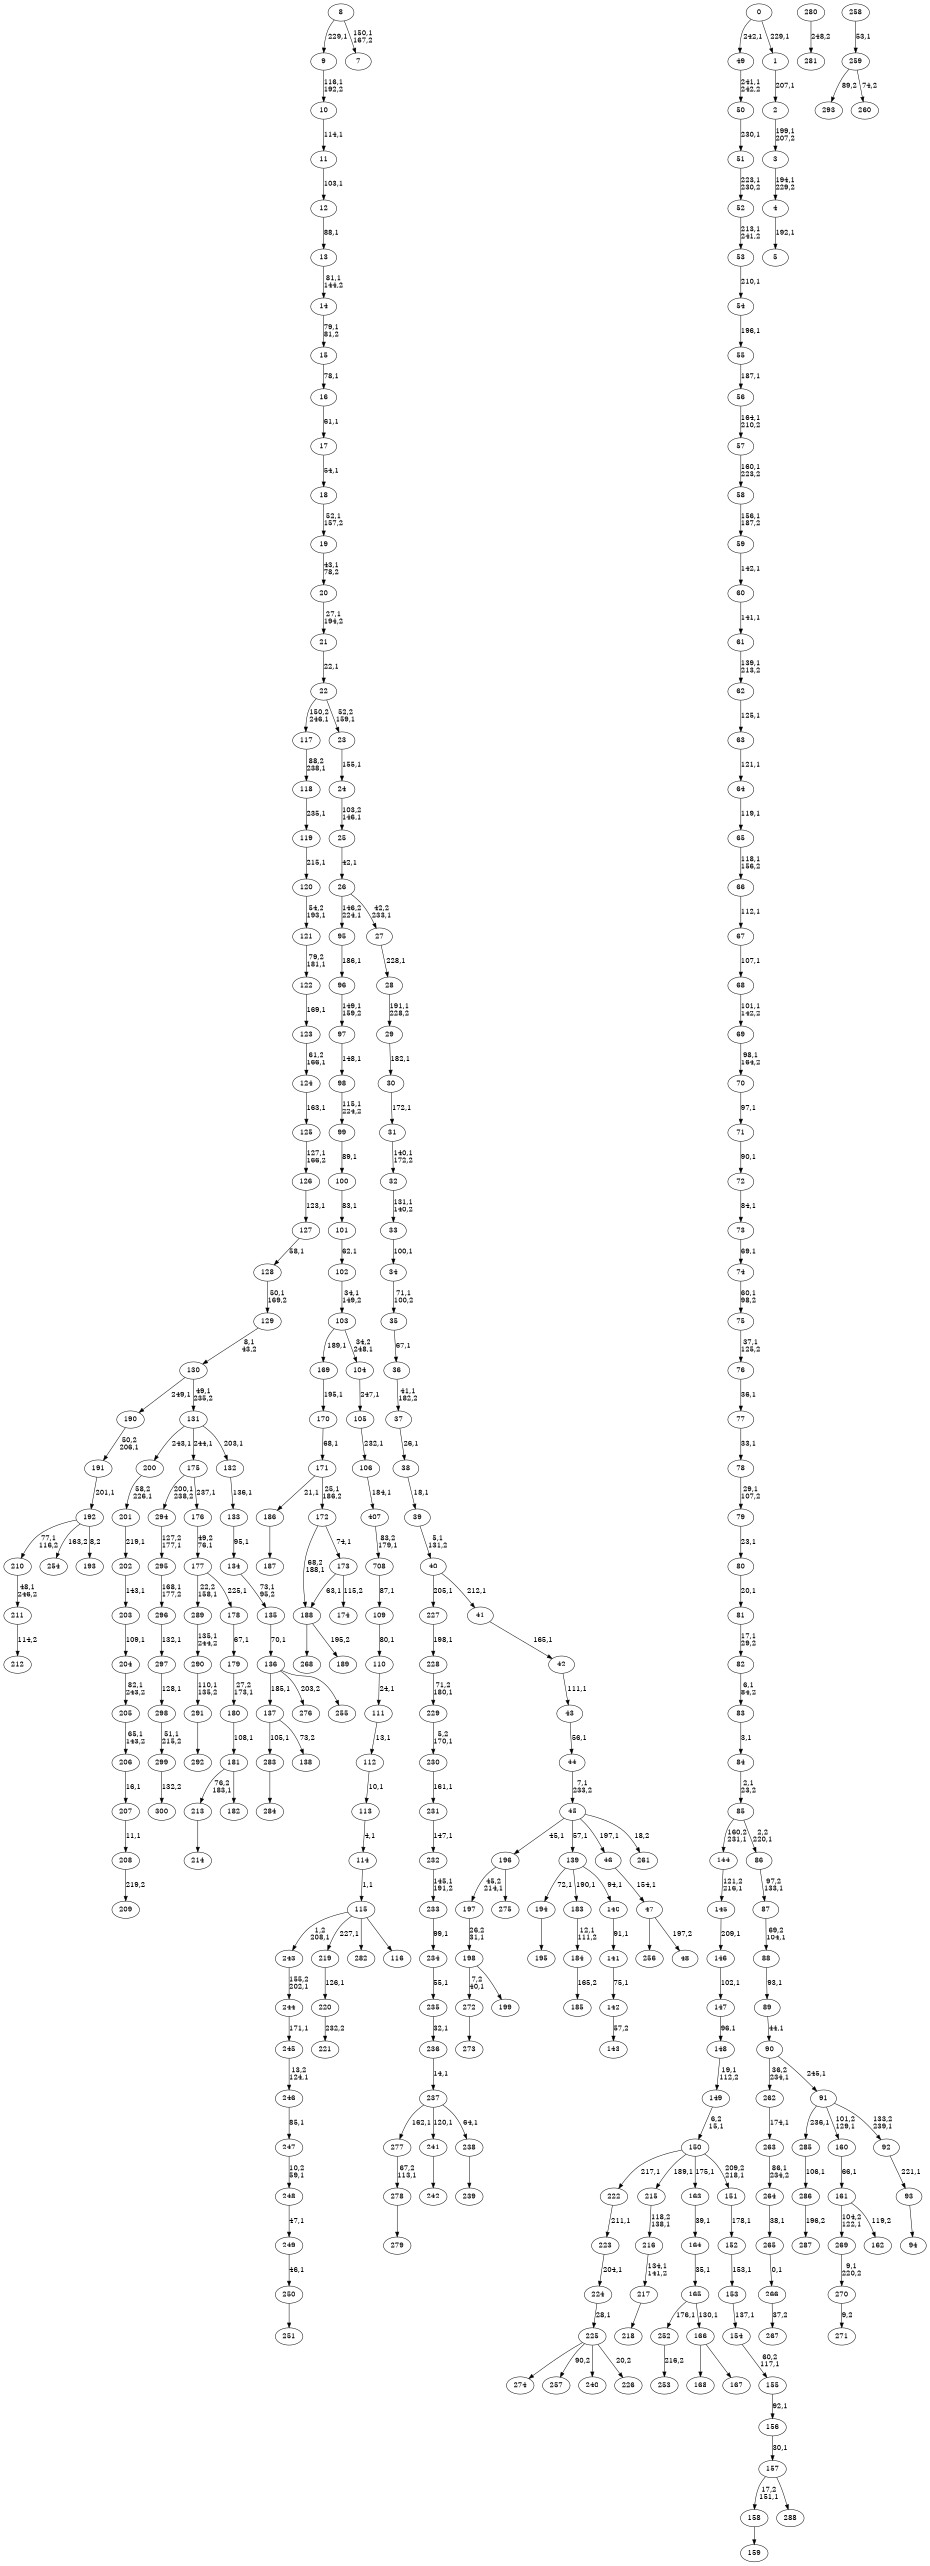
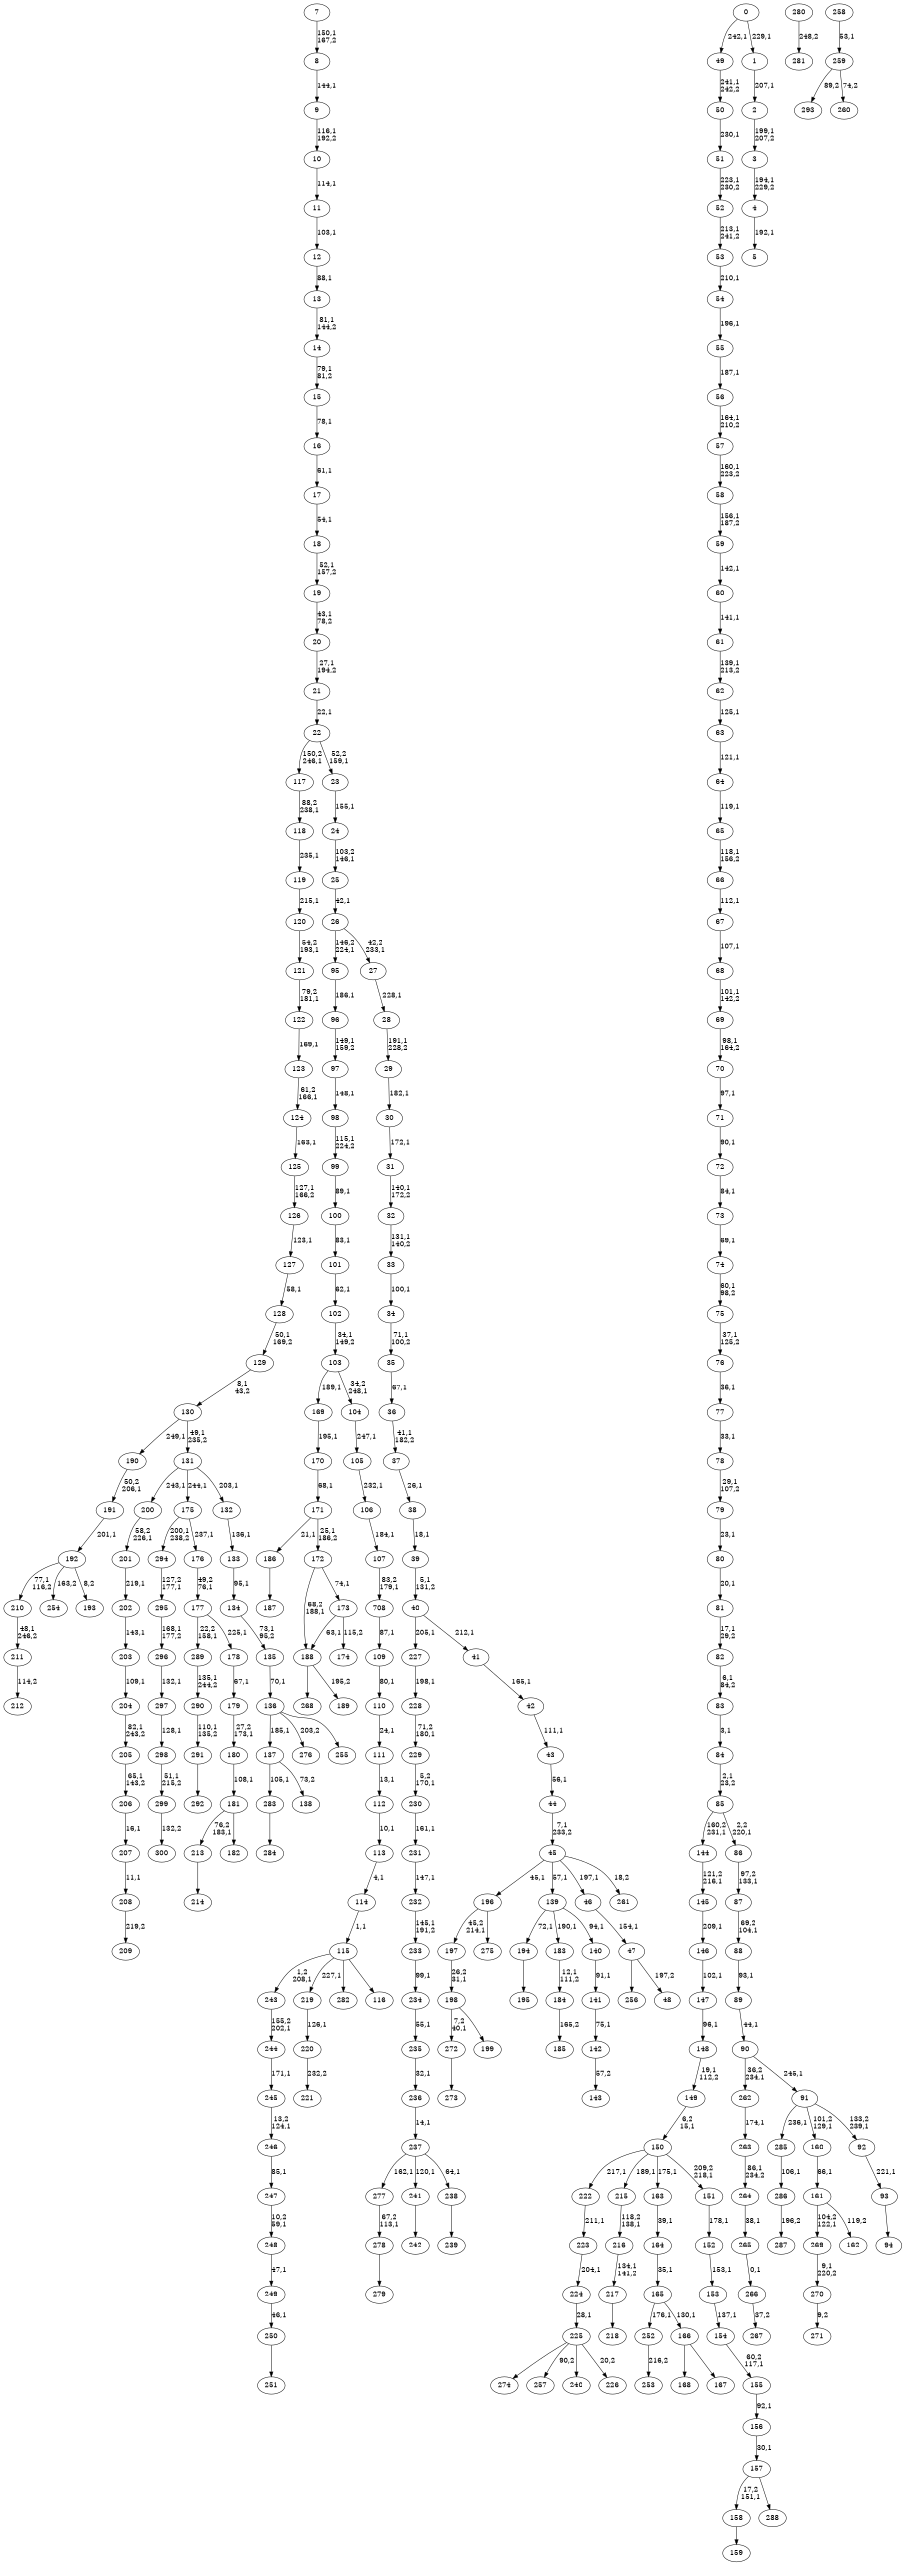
edge "8" -> "7": reversed
edge "8" -> "9": label "229,1" -> "144,1"
node "407": label "407" -> "107"
